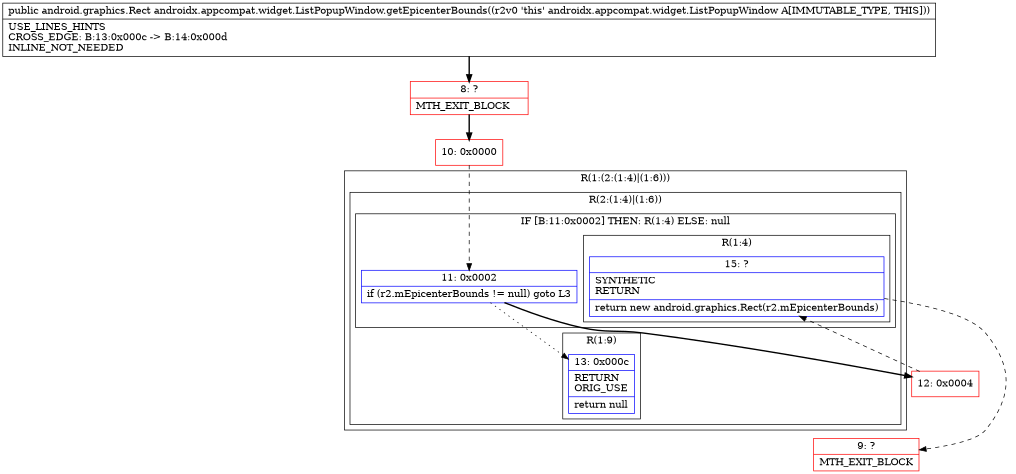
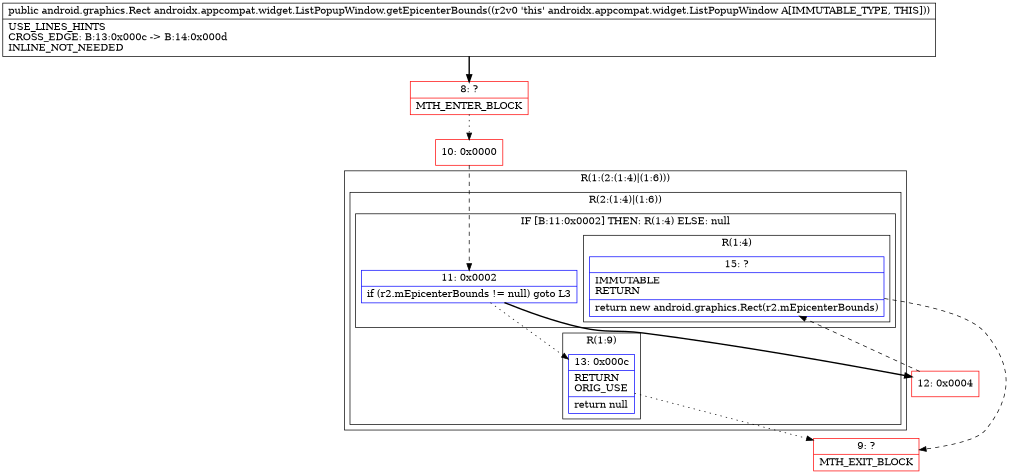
node "8: ?": text "MTH_EXIT_BLOCK" -> "MTH_ENTER_BLOCK"
edge "8: ?" -> "10: 0x0000": style bold -> dotted
node "15: ?": text "SYNTHETIC" -> "IMMUTABLE"
edge "13: 0x000c" -> "9: ?": added
